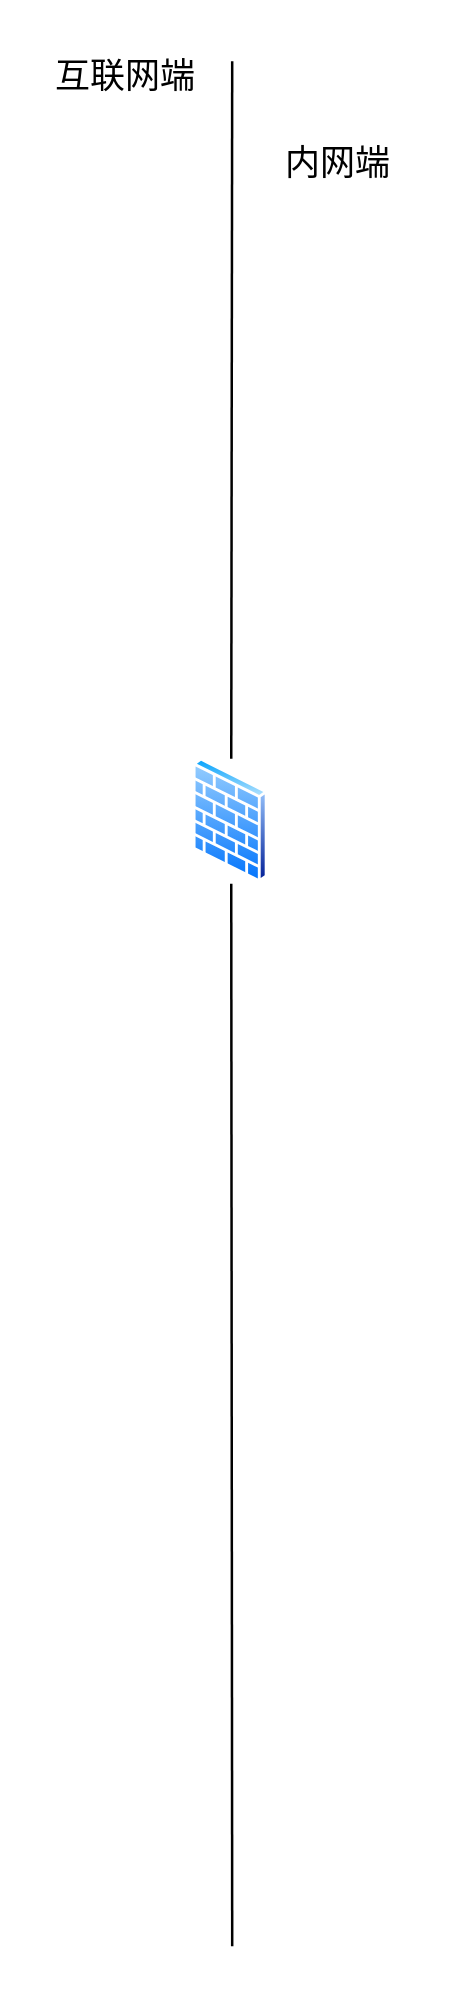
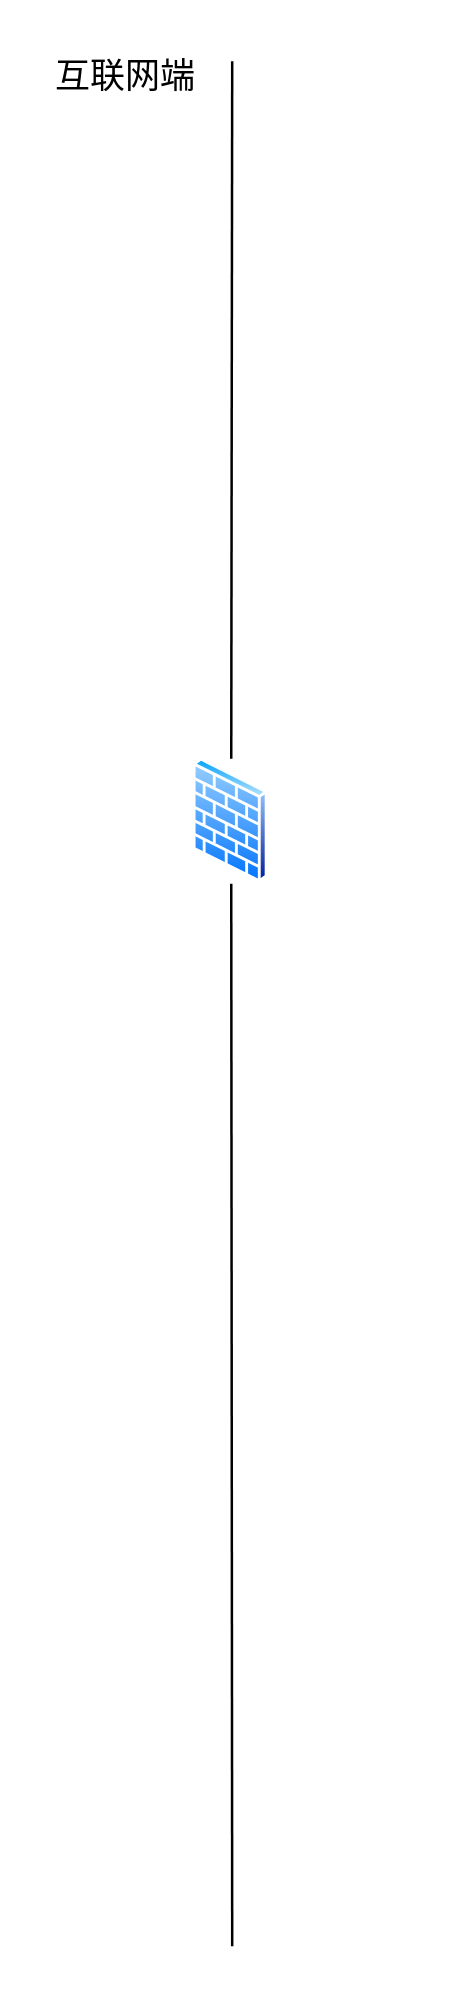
node "内网端": removed
